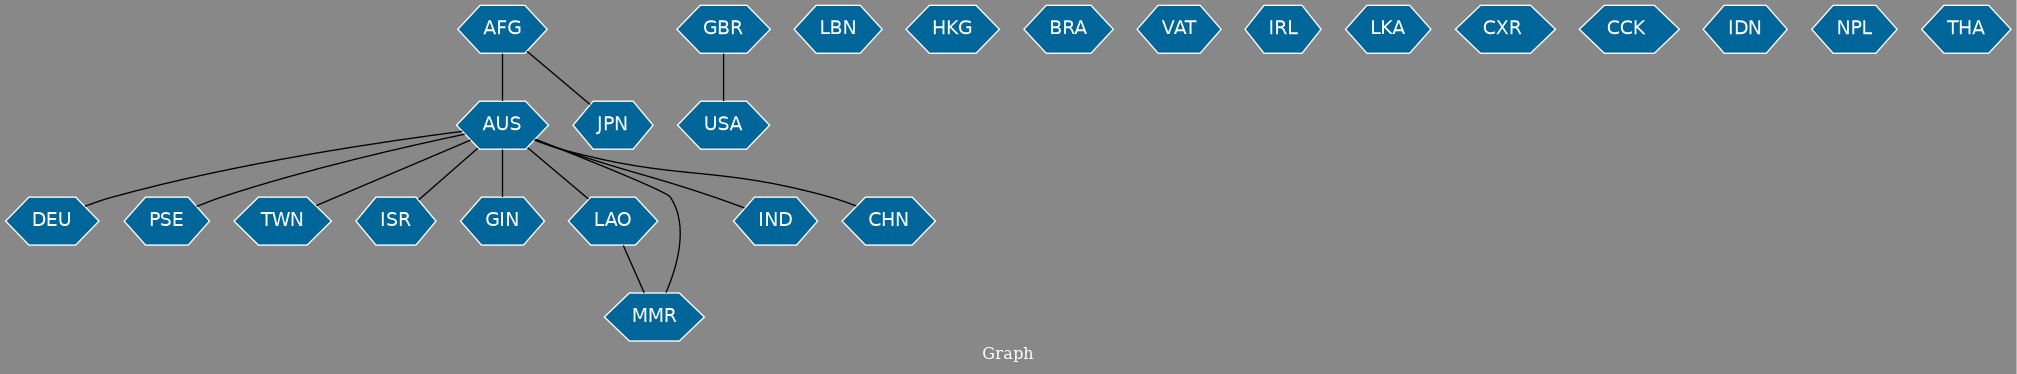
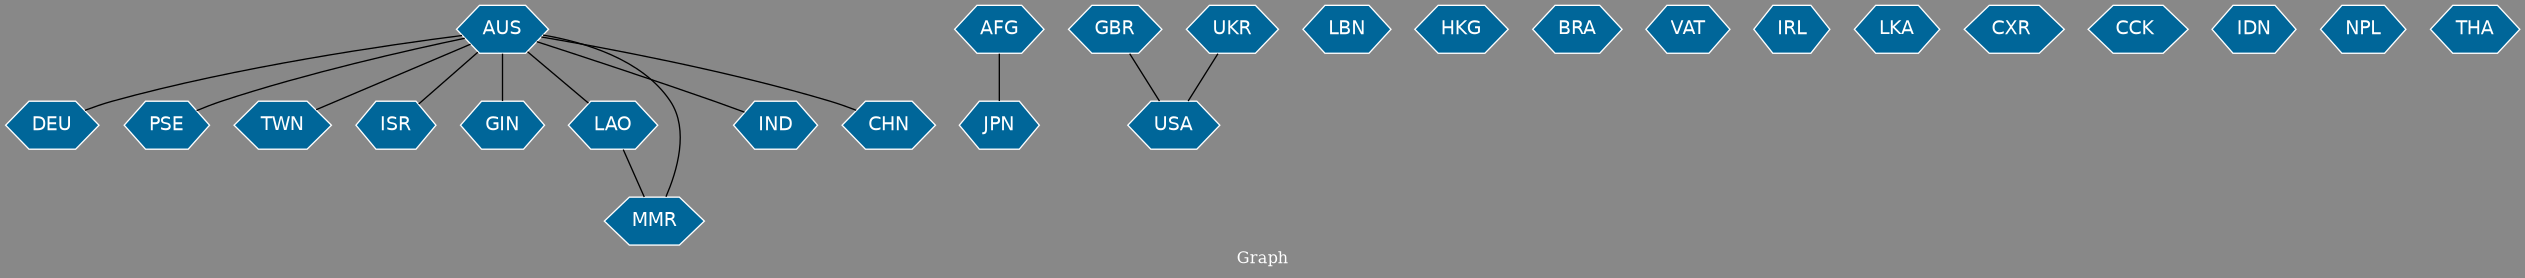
node "UKR": added
edge "AFG" -- "AUS": removed
